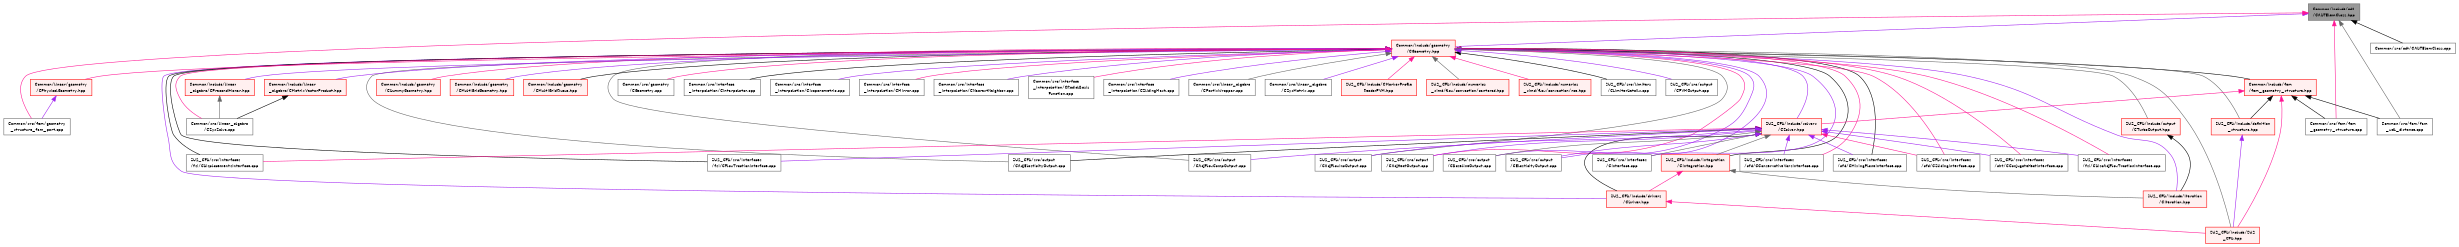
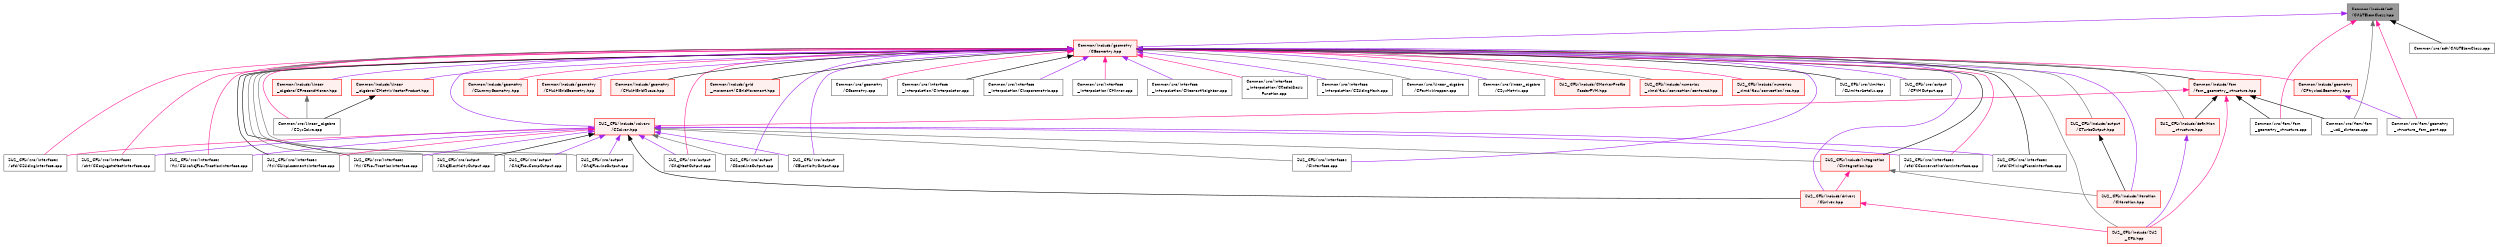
node "Common/linear/geometry /CPhysicalGeometry.hpp": label "Common/linear/geometry /CPhysicalGeometry.hpp" -> "Common/include/geometry /CPhysicalGeometry.hpp"
node "Common/include/grid _movement/CGridMovement.hpp": added
